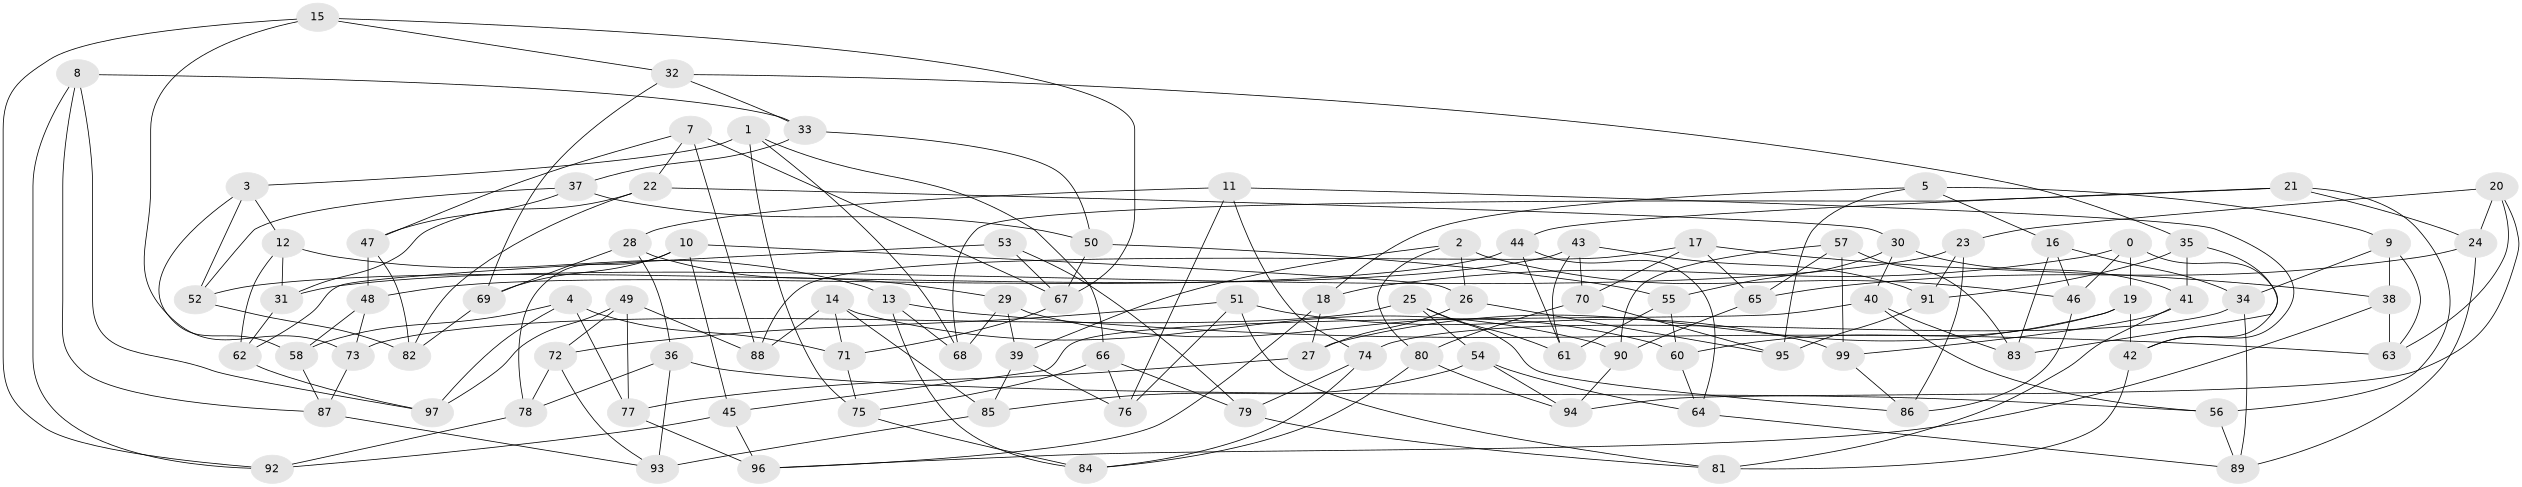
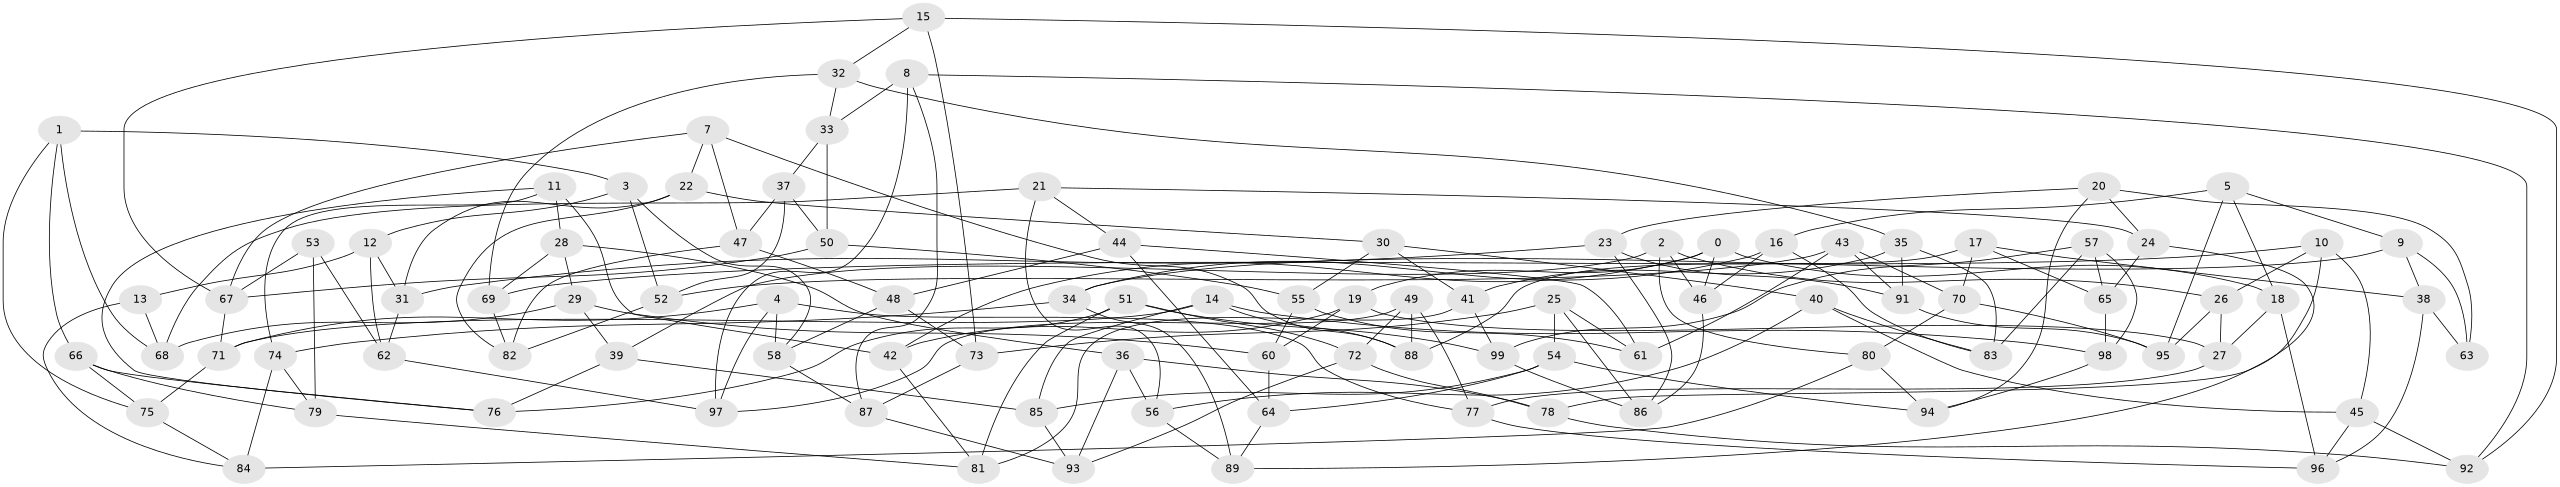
edge "13" -- "63": removed
node "90": label "90" -> "98"
